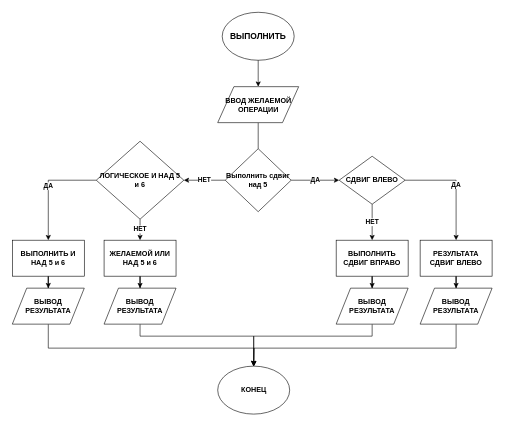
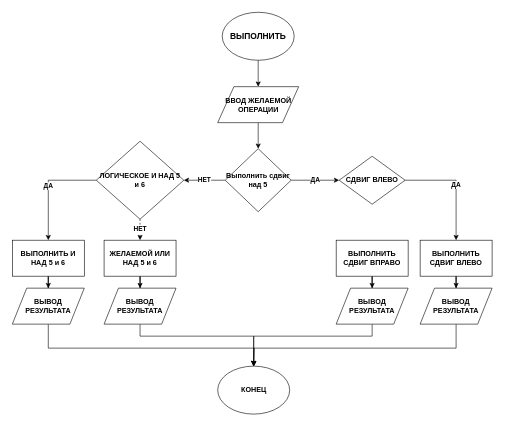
edge "ВВОД ЖЕЛАЕМОЙ ОПЕРАЦИИ" -- "Выполнить сдвиг над 5": arrowhead none -> classic
edge "СДВИГ ВЛЕВО" -> "ВЫПОЛНИТЬ СДВИГ ВПРАВО": removed, label "НЕТ"
edge "ЛОГИЧЕСКОЕ И НАД 5 и 6" -> "ЖЕЛАЕМОЙ ИЛИ НАД 5 и 6": style solid -> dashed
node "РЕЗУЛЬТАТА СДВИГ ВЛЕВО": label "РЕЗУЛЬТАТА СДВИГ ВЛЕВО" -> "ВЫПОЛНИТЬ СДВИГ ВЛЕВО"
